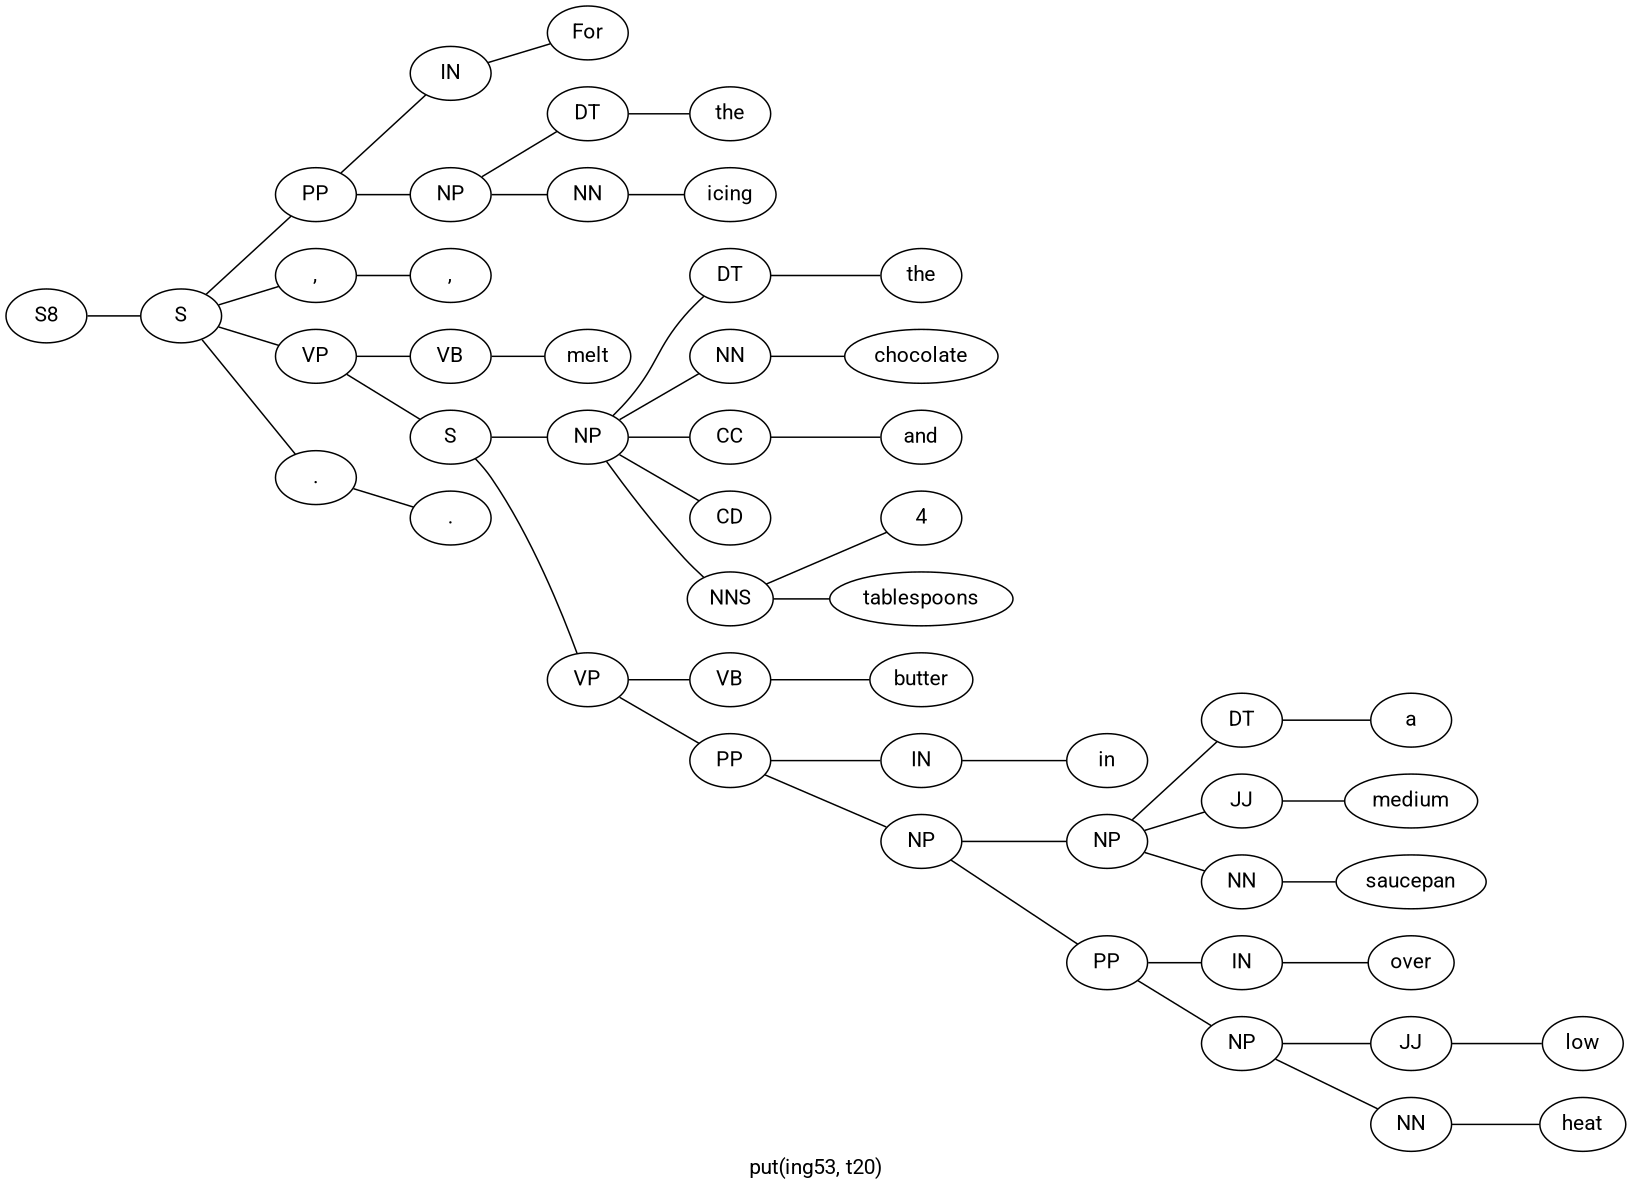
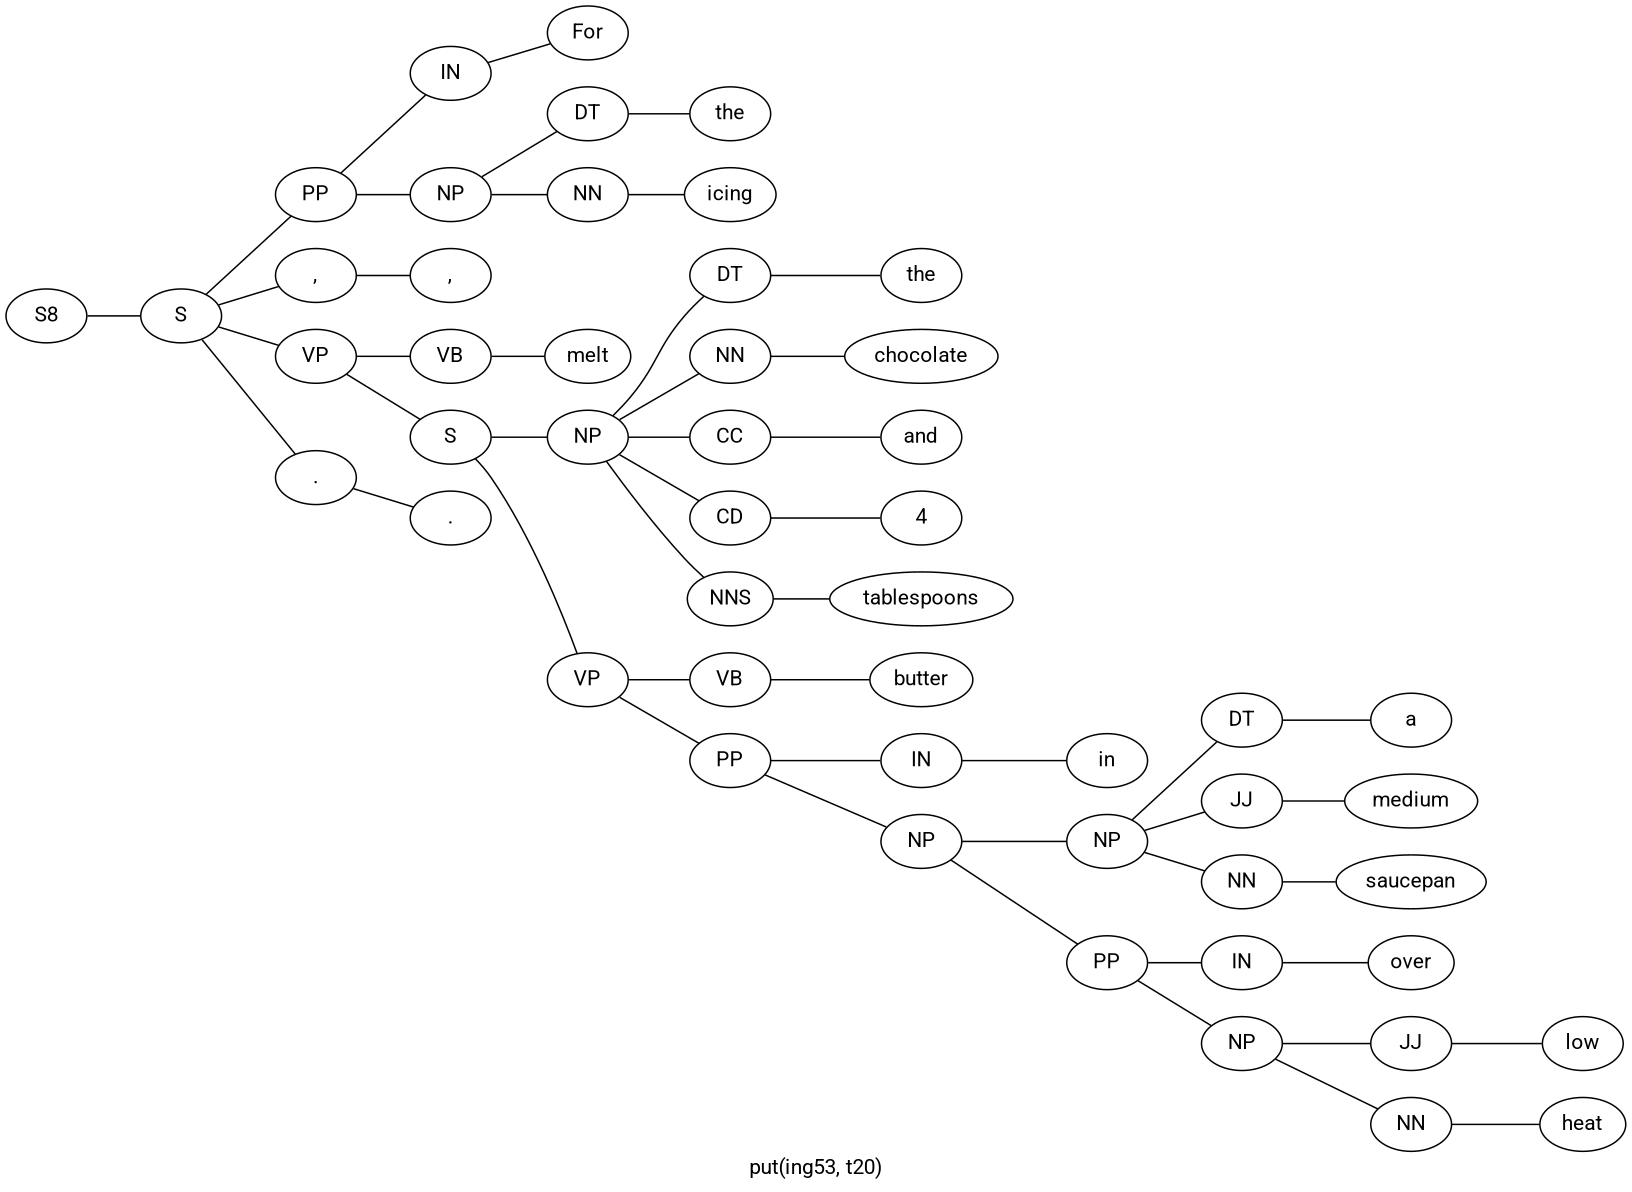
edge "4" -- "NNS": now "4" -- "CD"
